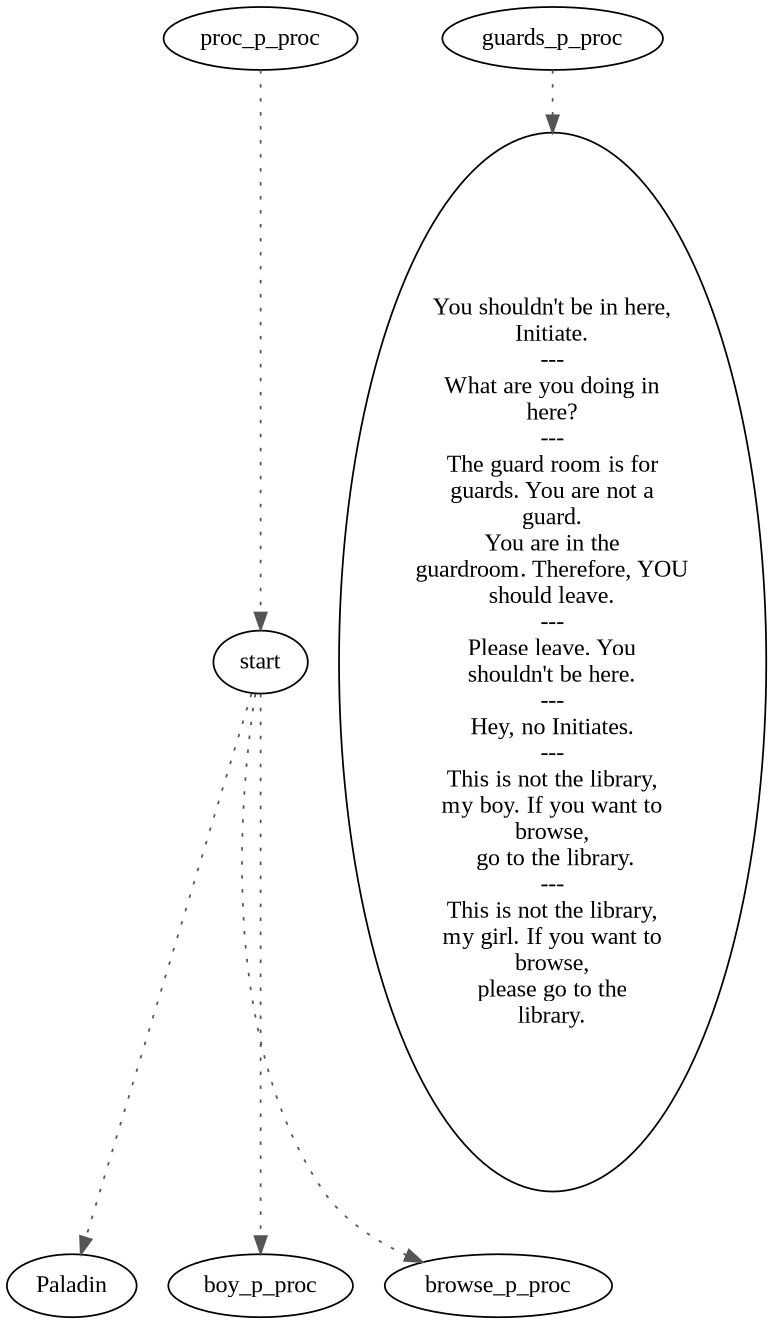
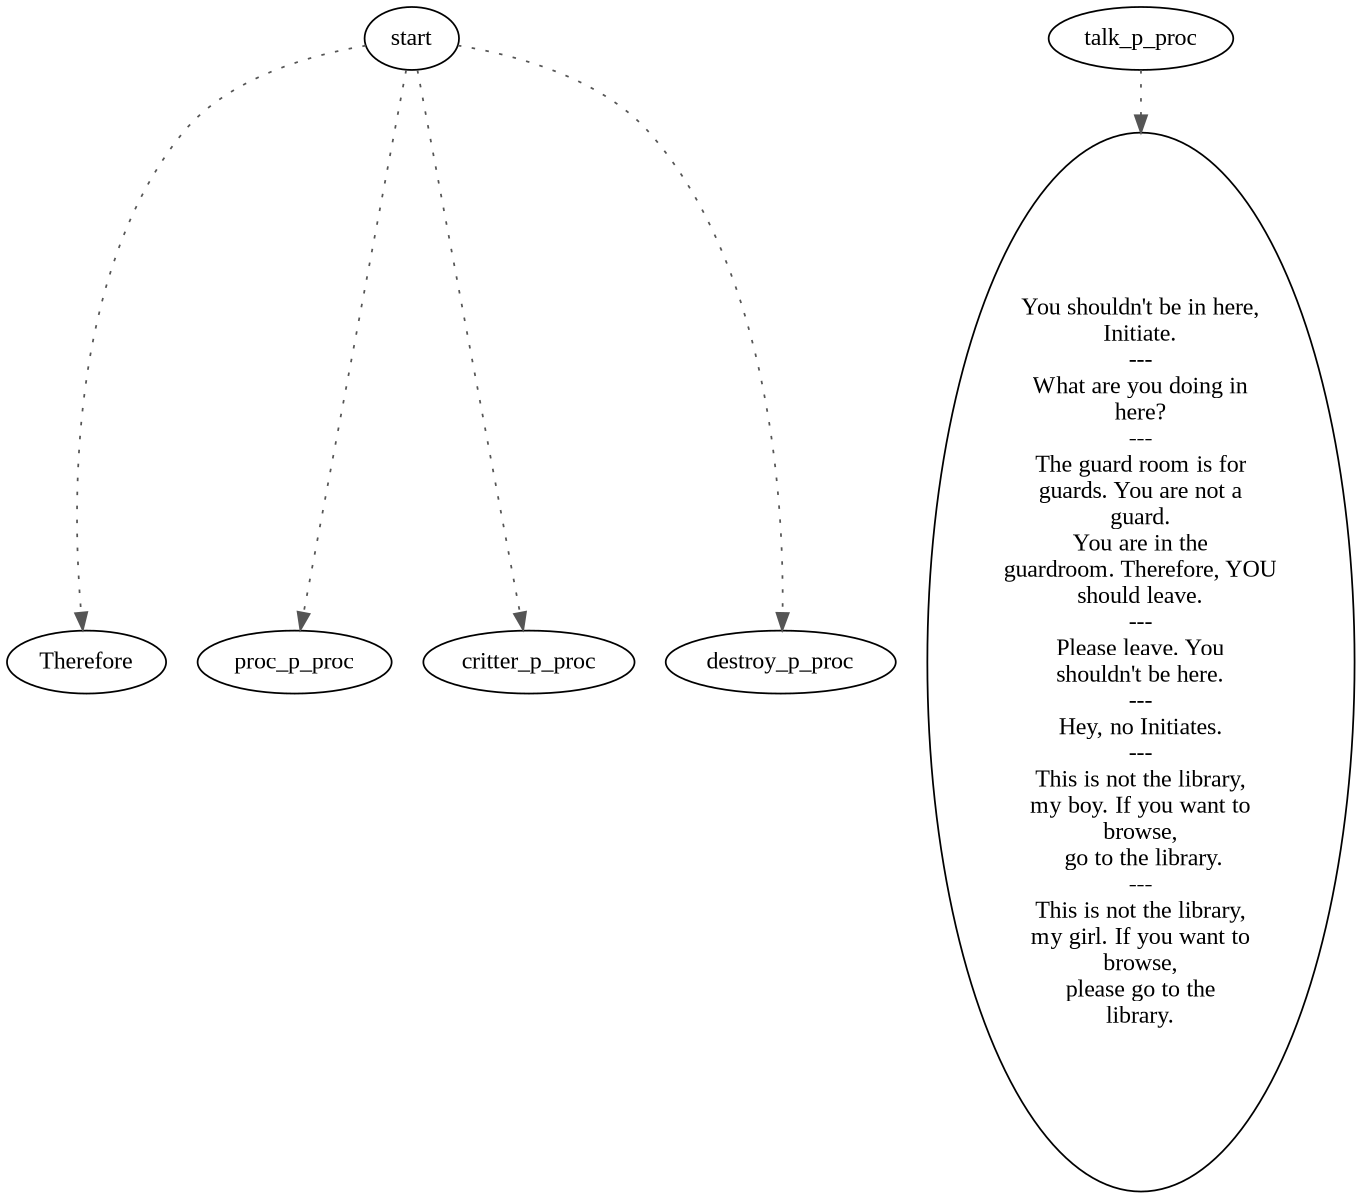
node "guards_p_proc": label "guards_p_proc" -> "talk_p_proc"
edge "proc_p_proc" -> "start": reversed
node "Paladin": label "Paladin" -> "Therefore"
node "boy_p_proc": label "boy_p_proc" -> "critter_p_proc"
node "browse_p_proc": label "browse_p_proc" -> "destroy_p_proc"
